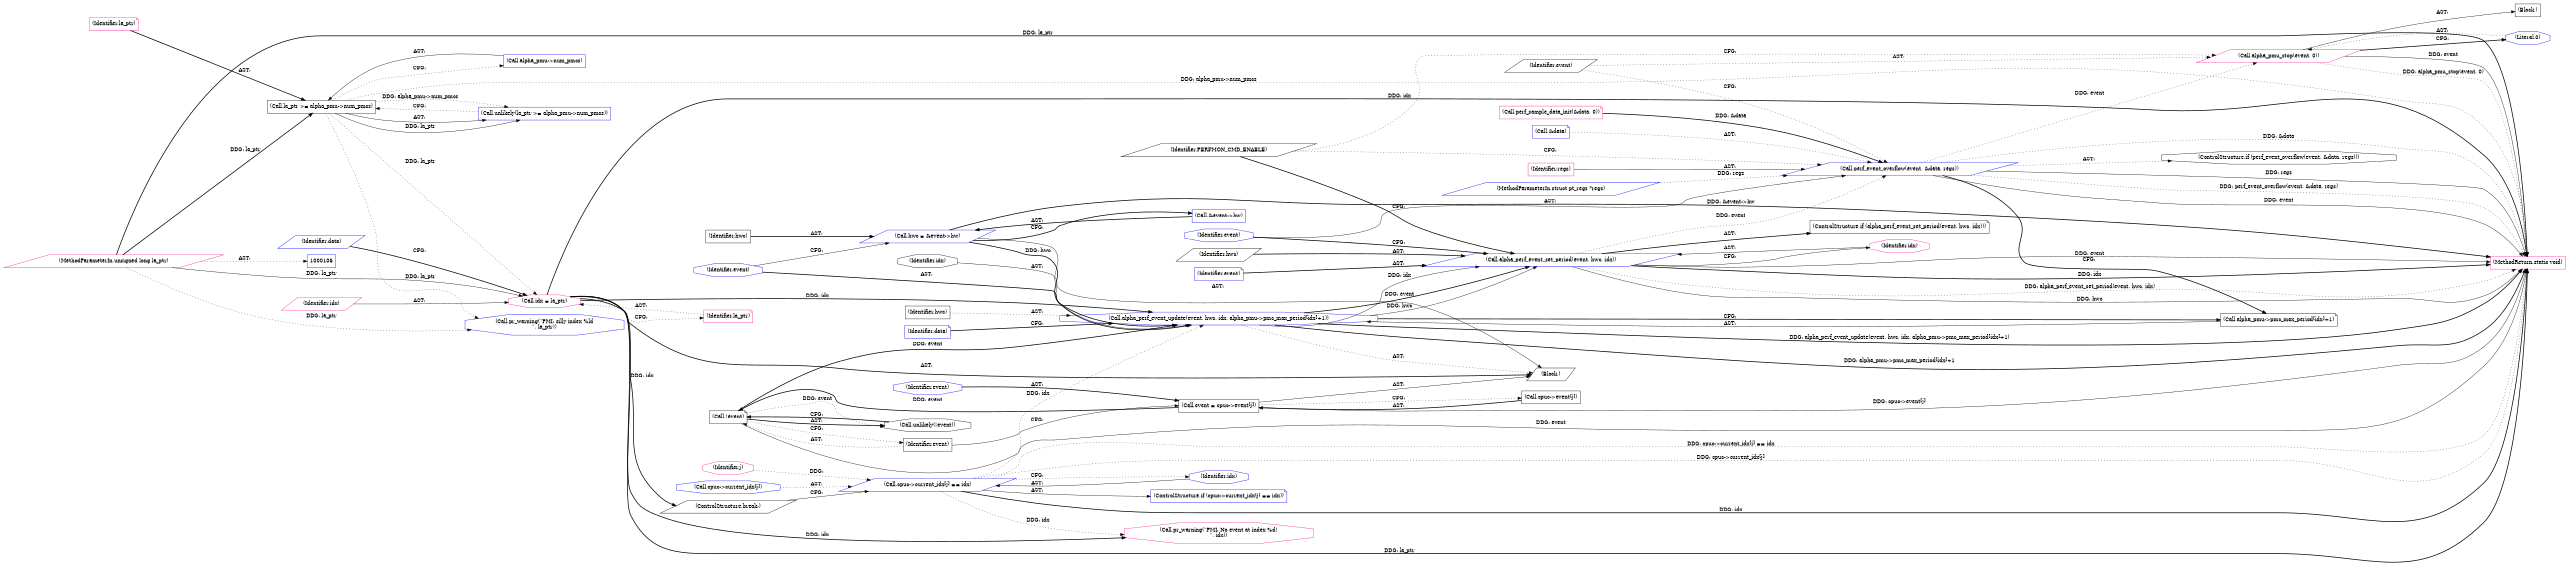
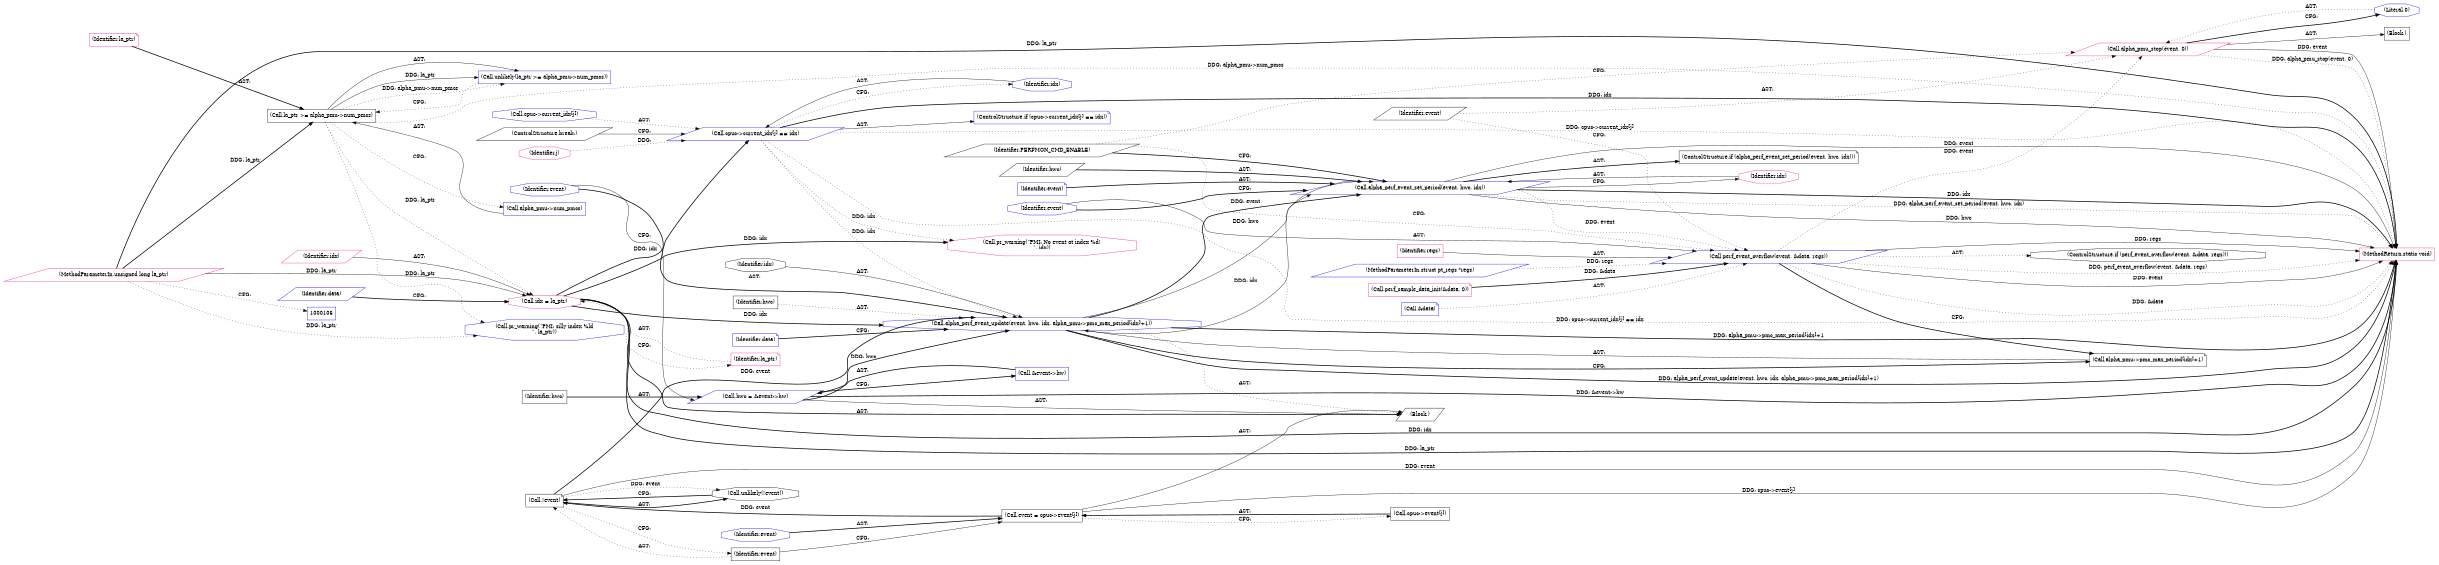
edge "(MethodParameterIn,unsigned long la_ptr)" -> "1000106": label "AST: " -> "CFG: "
edge "(Call,idx = la_ptr)" -> "(ControlStructure,break;)": now "(Call,idx = la_ptr)" -> "(Call,cpuc->current_idx[j] == idx)"
